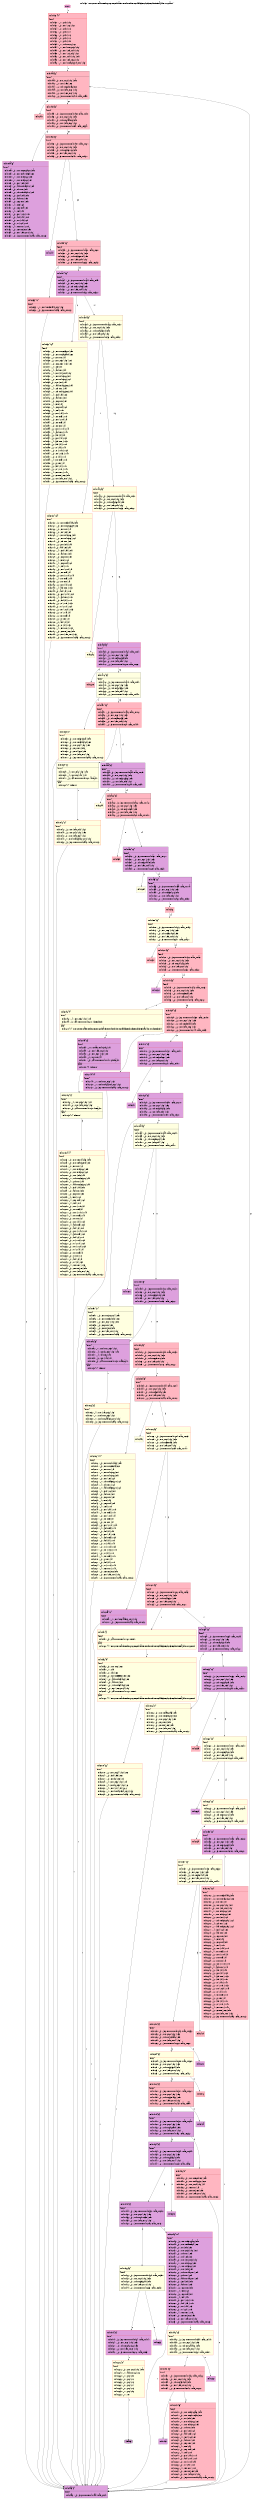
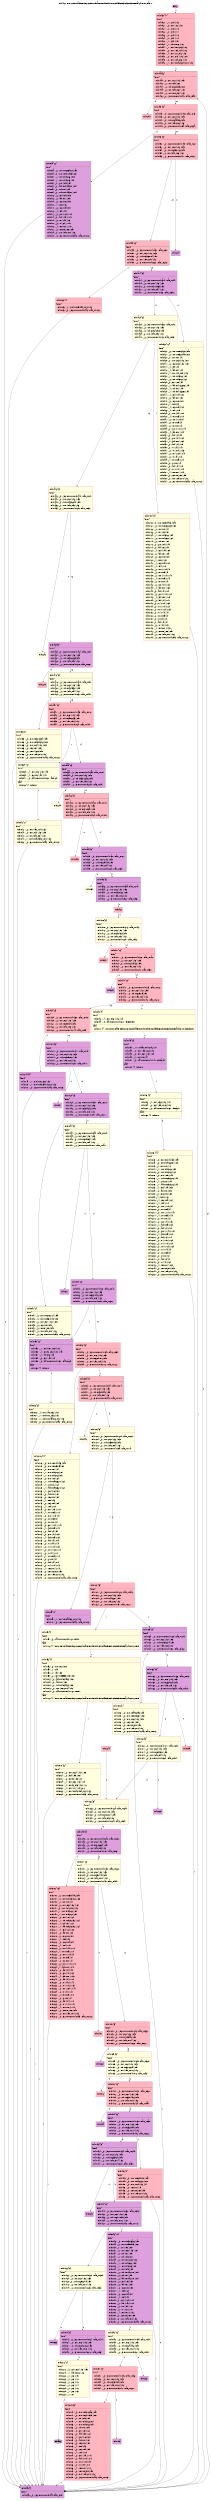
node "Users": label "Users" -> "Entry"
edge "0x401c85 [25]" -> "0x402649": reversed
